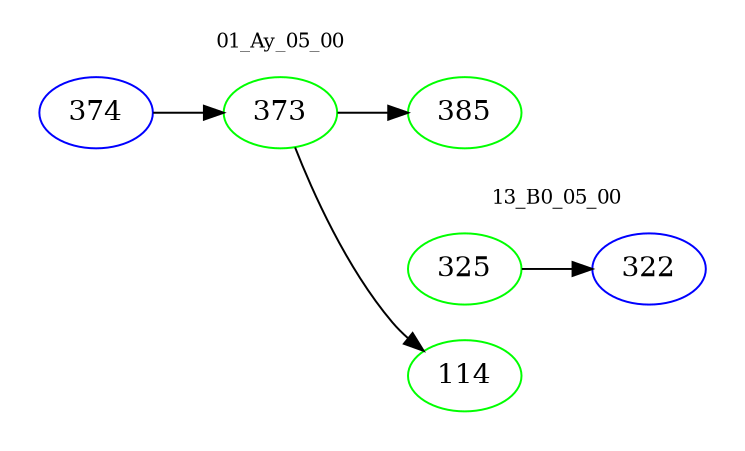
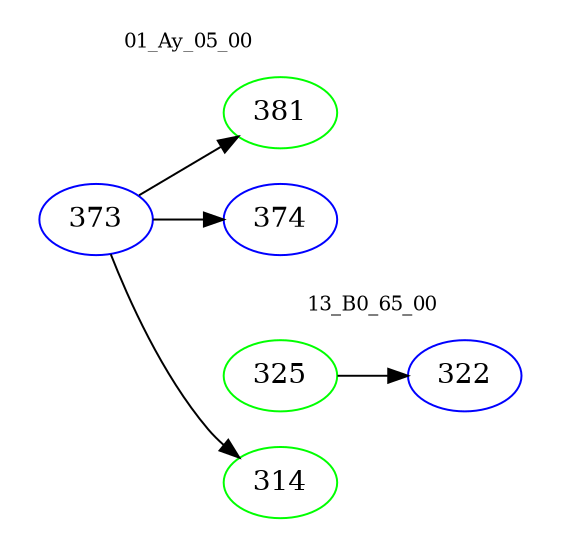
edge "374" -> "373": reversed
node "373": color green -> blue
node "385": label "385" -> "381"
cluster "13_B0_05_00": label "13_B0_05_00" -> "13_B0_65_00"
node "114": label "114" -> "314"
